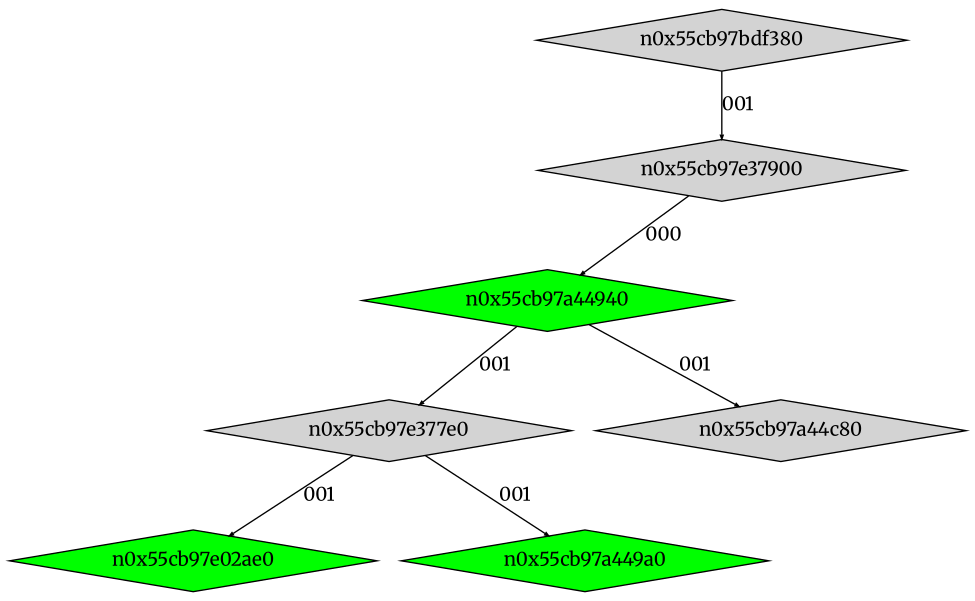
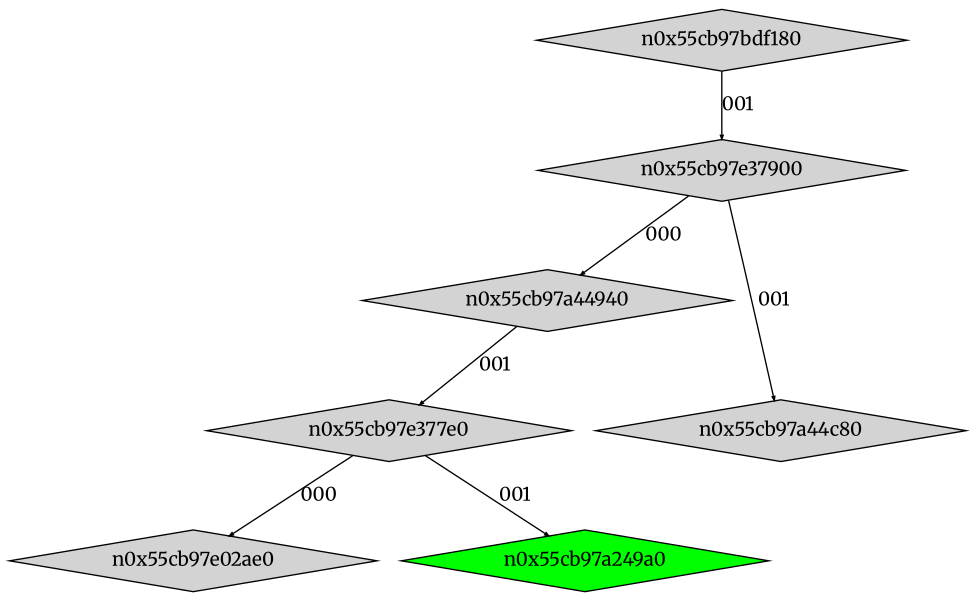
node "n0x55cb97bdf380": label "n0x55cb97bdf380" -> "n0x55cb97bdf180"
node "n0x55cb97a44940": fillcolor green -> lightgrey
edge "n0x55cb97a44940" -> "n0x55cb97a44c80": now "n0x55cb97e37900" -> "n0x55cb97a44c80"
edge "n0x55cb97e377e0" -> "n0x55cb97e02ae0": label "001" -> "000"
node "n0x55cb97e02ae0": fillcolor green -> lightgrey
node "n0x55cb97a449a0": label "n0x55cb97a449a0" -> "n0x55cb97a249a0"
